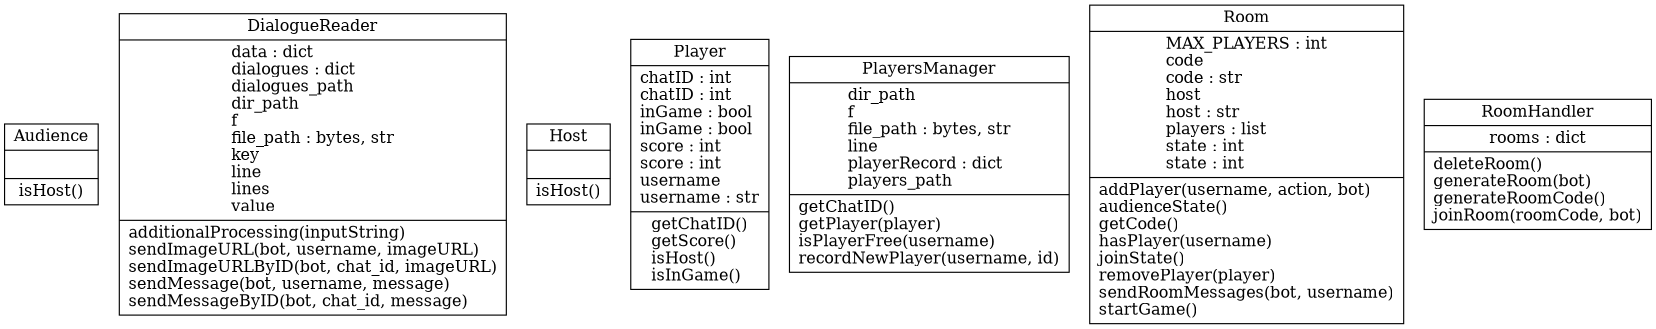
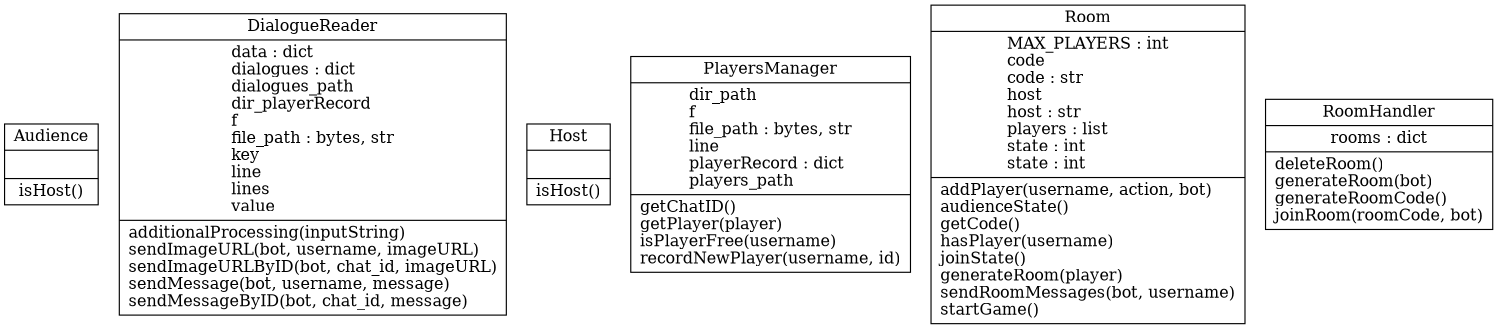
node "DialogueReader": text "dir_path" -> "dir_playerRecord"
node "Player": removed
node "Room": text "removePlayer(player)" -> "generateRoom(player)"
